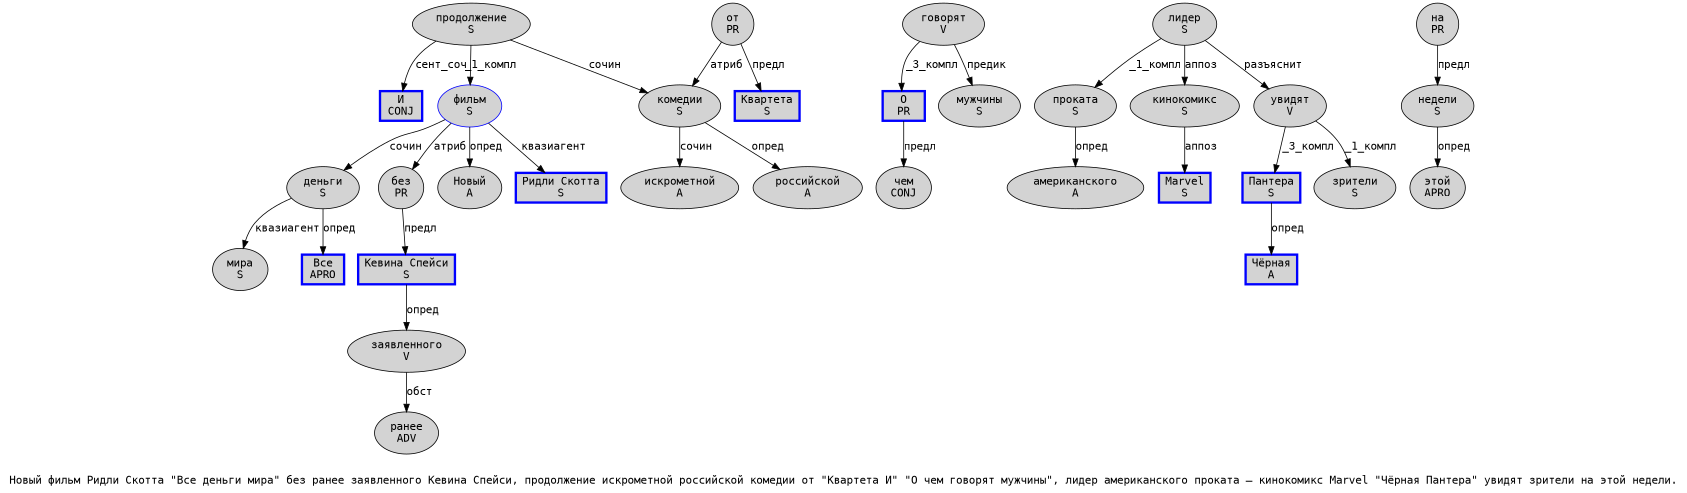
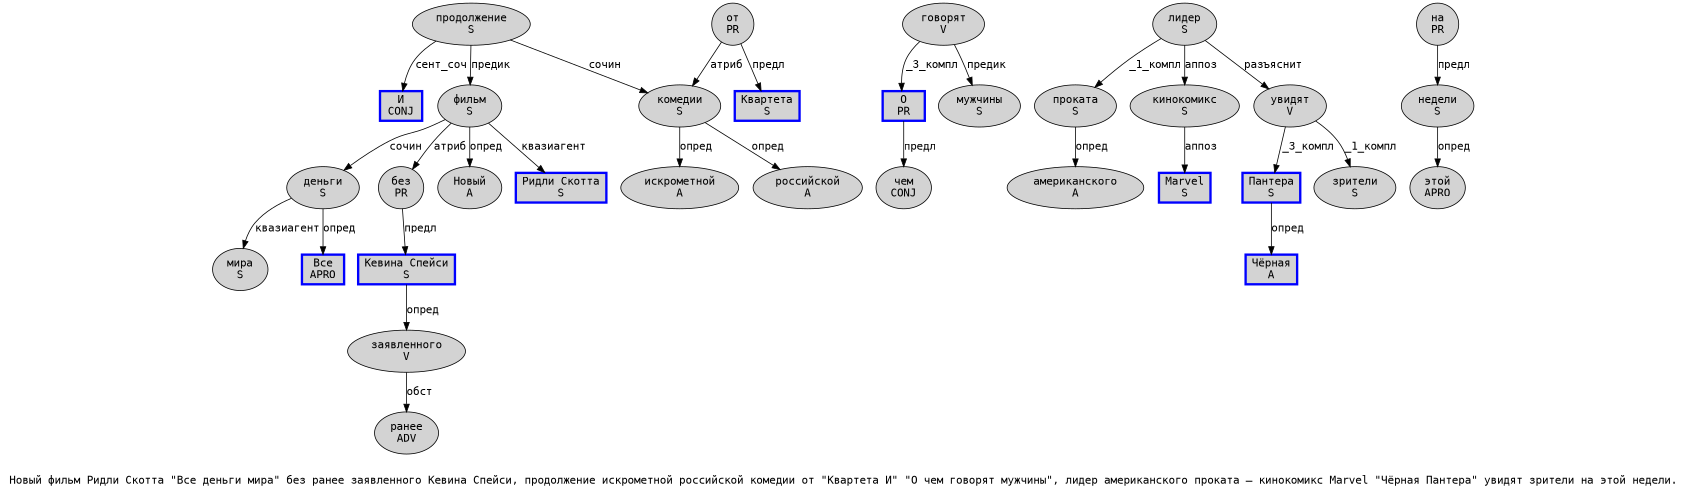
edge "продолжение S" -> "фильм S": label "_1_компл" -> "предик"
node "фильм S": color blue -> black
edge "комедии S" -> "искрометной A": label "сочин" -> "опред"
